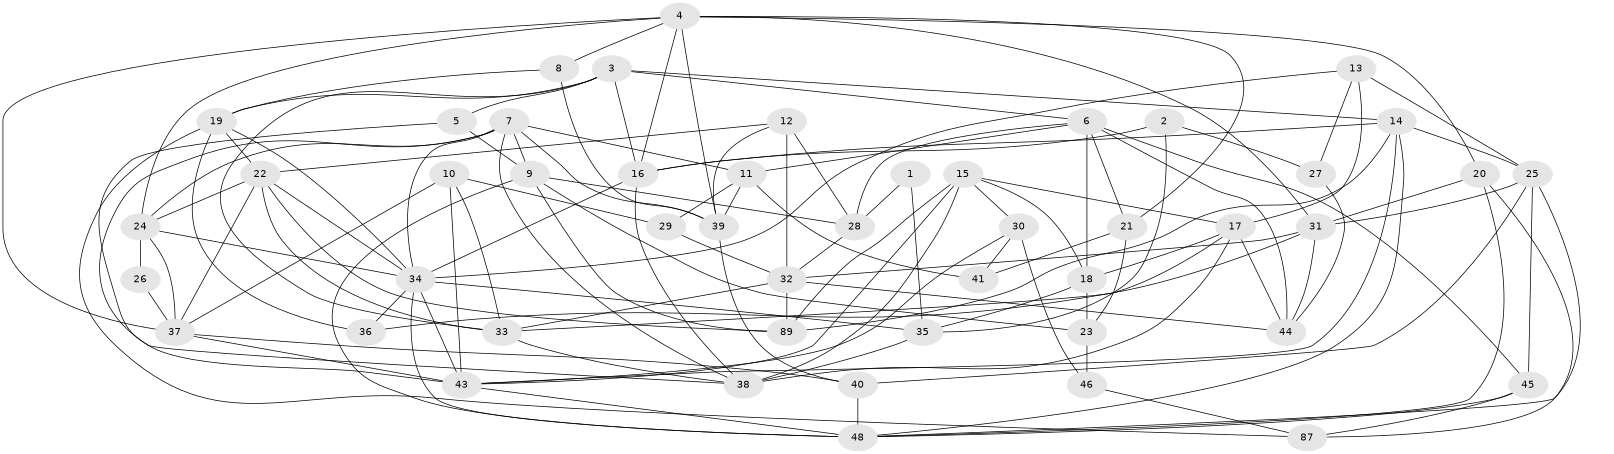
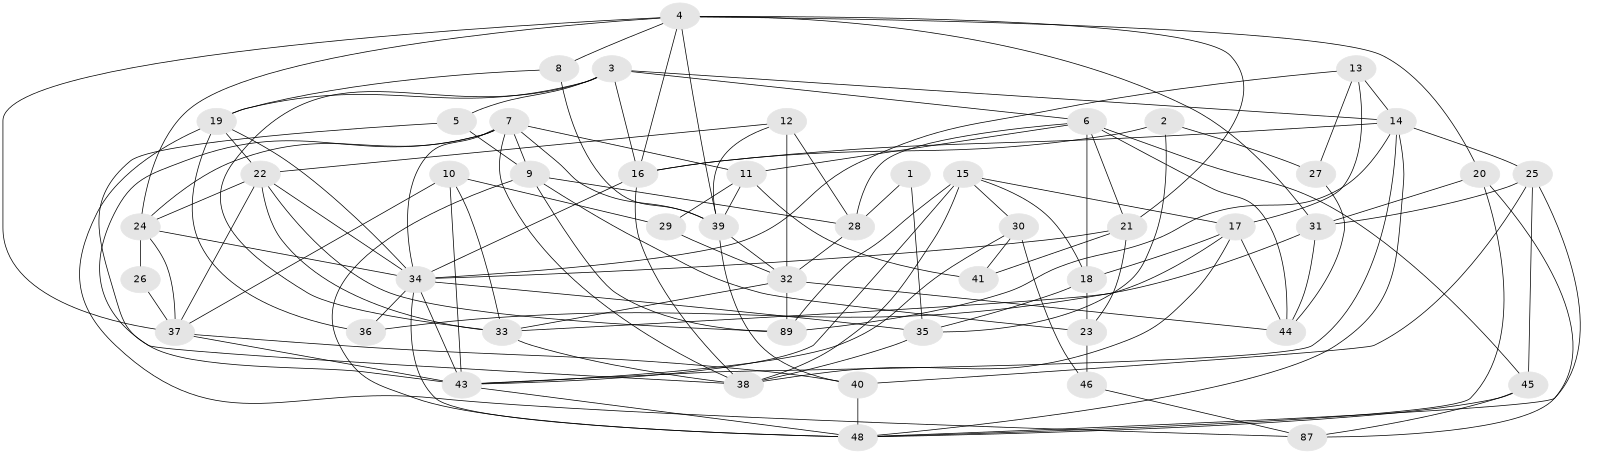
edge "13" -- "25": now "13" -- "14"
edge "31" -- "32": now "39" -- "32"
edge "21" -- "34": added
